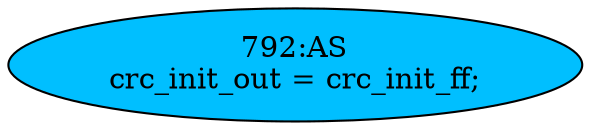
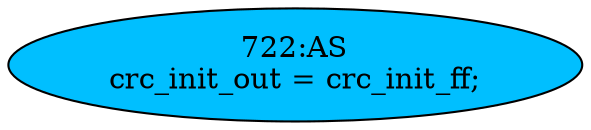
node "792:AS crc_init_out = crc_init_ff;": label "792:AS crc_init_out = crc_init_ff;" -> "722:AS crc_init_out = crc_init_ff;"
